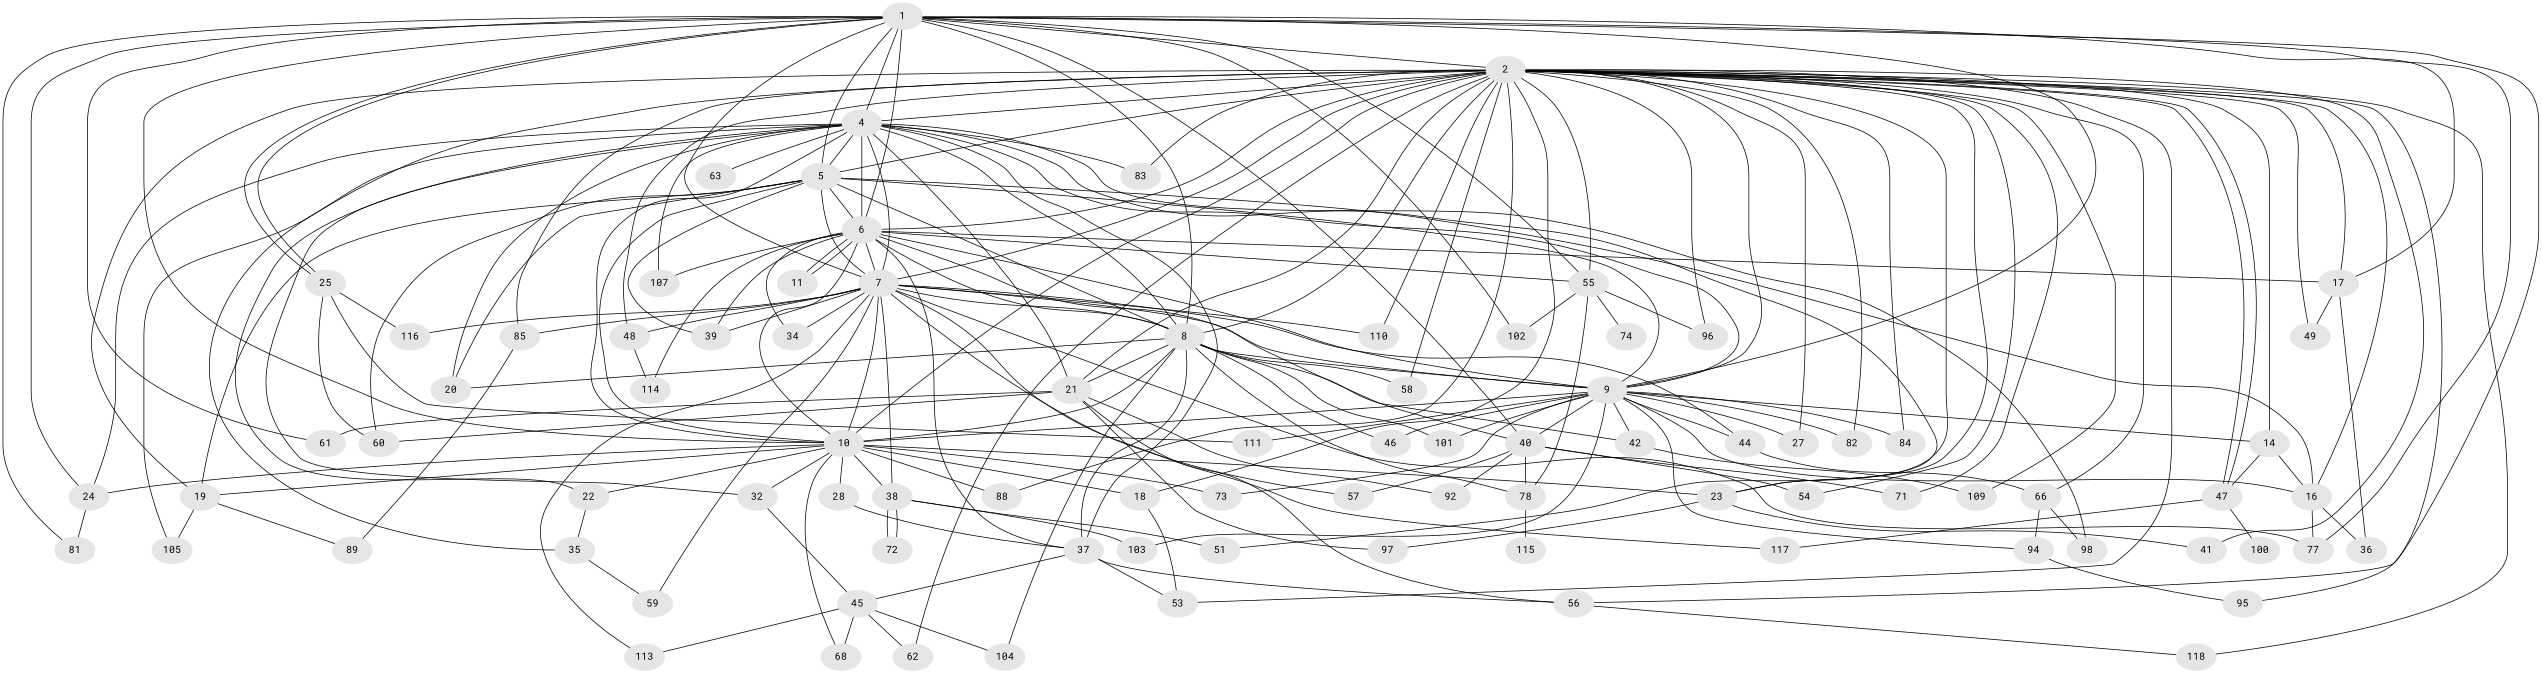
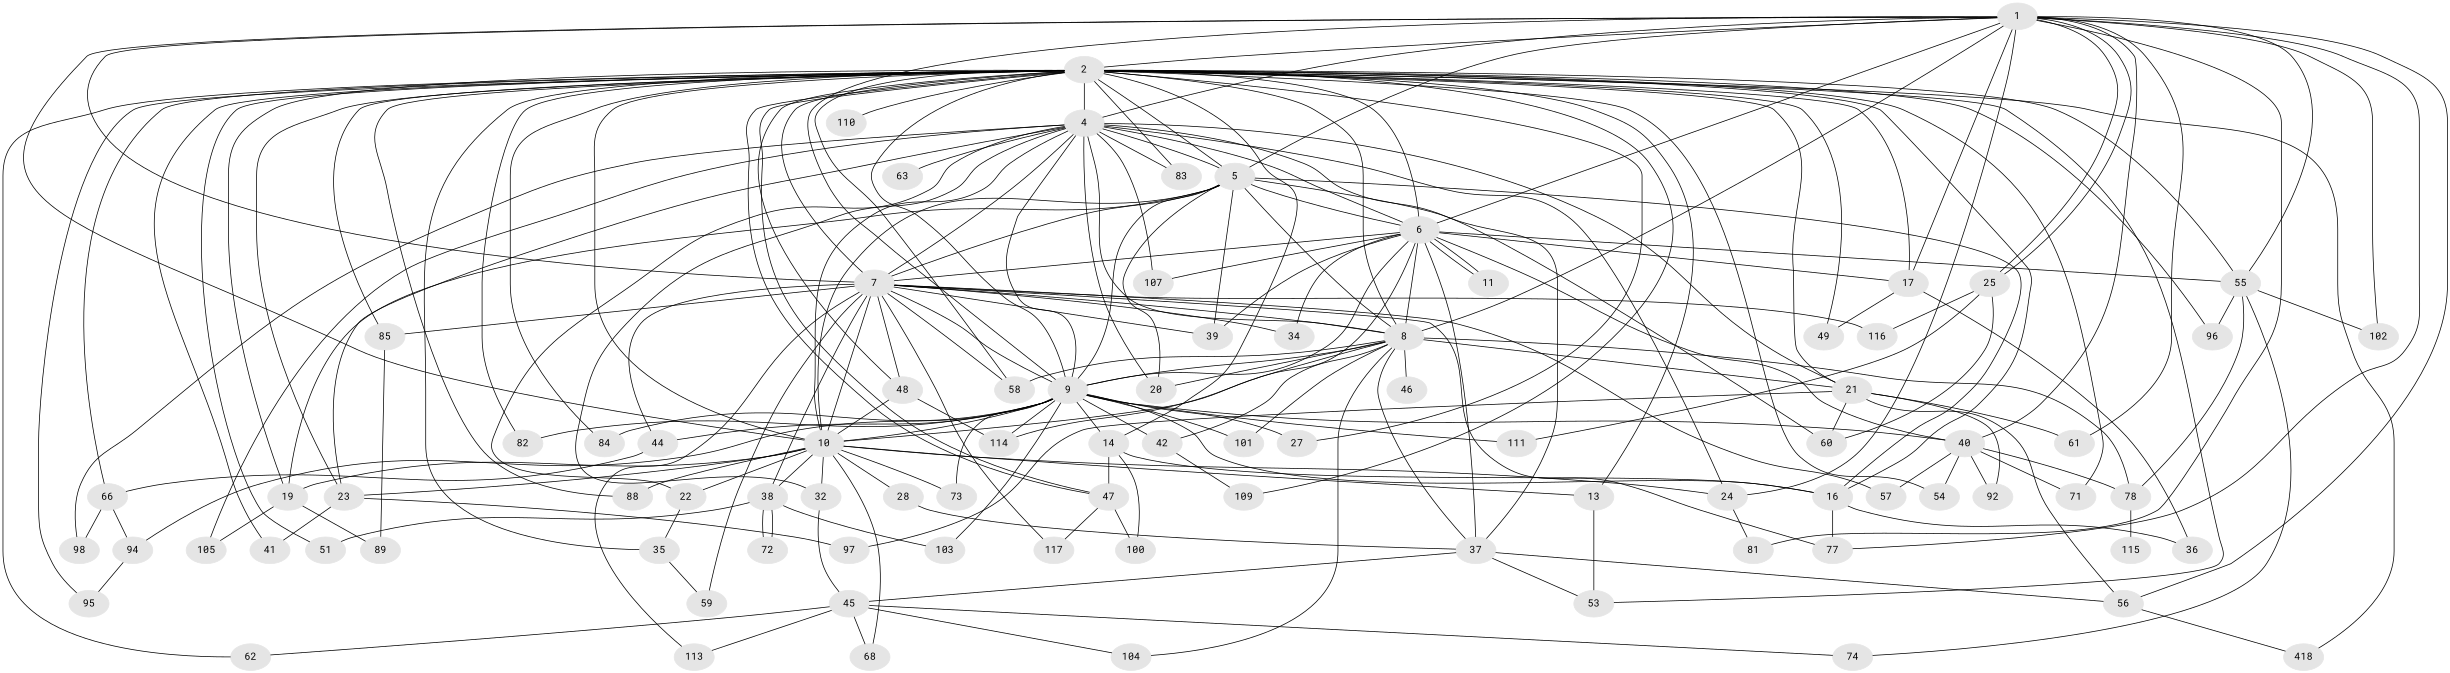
edge "7" -- "110": now "7" -- "58"
edge "6" -- "10": now "48" -- "10"
edge "9" -- "46": now "9" -- "114"
edge "14" -- "100": added
node "18": label "18" -> "13"
edge "45" -- "74": added
node "118": label "118" -> "418"
